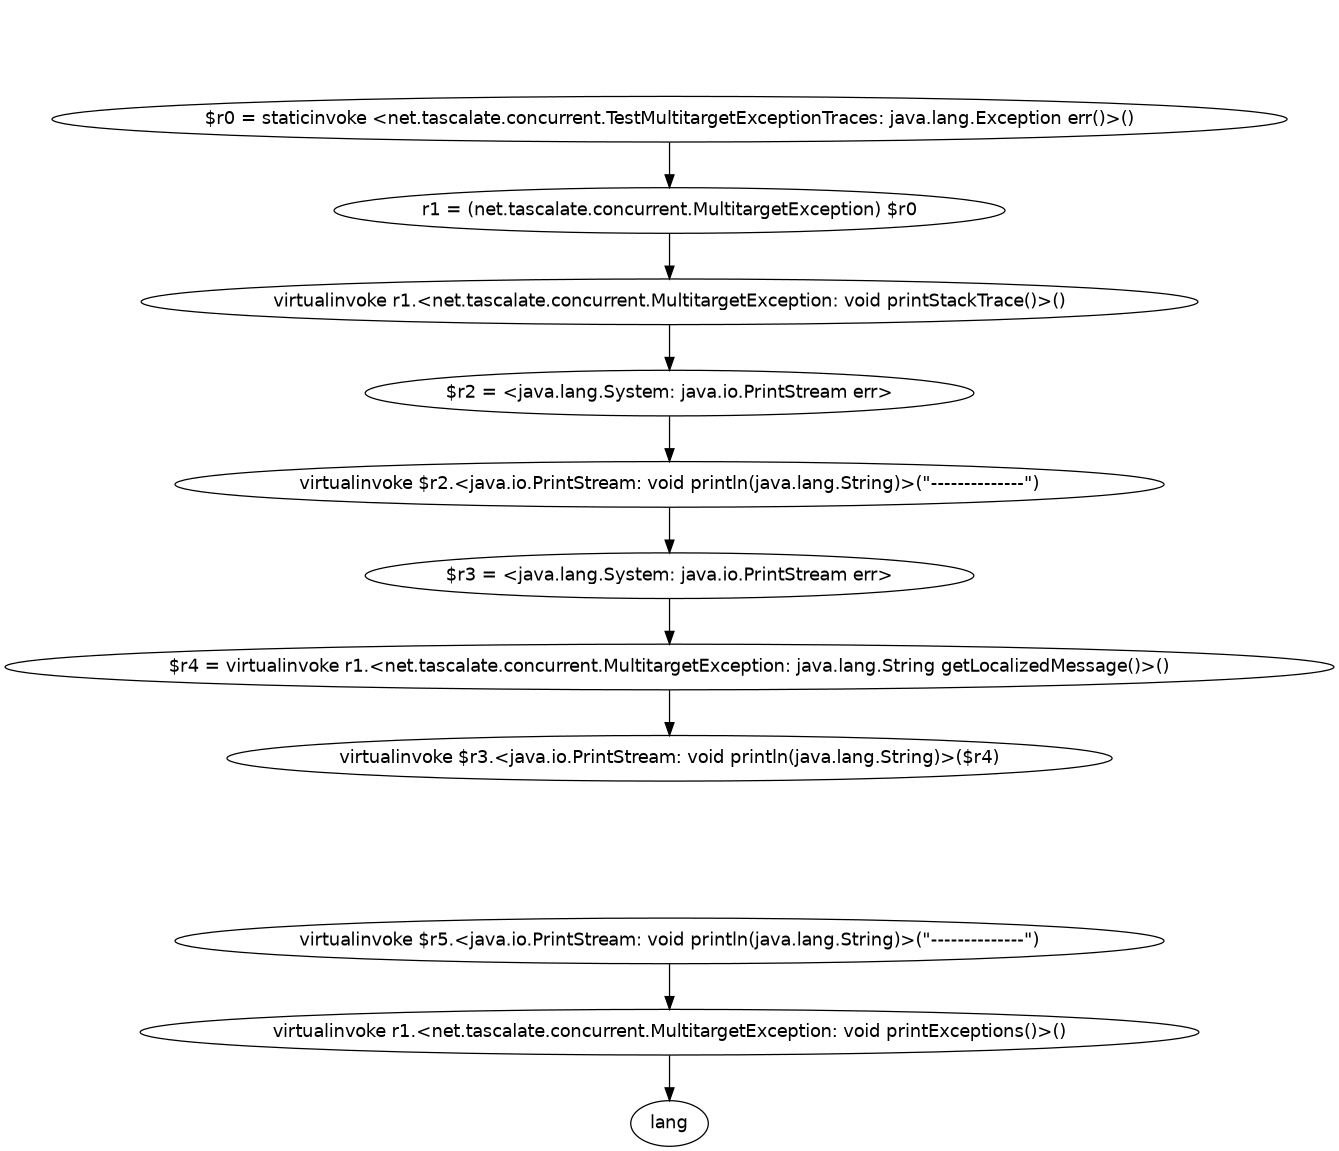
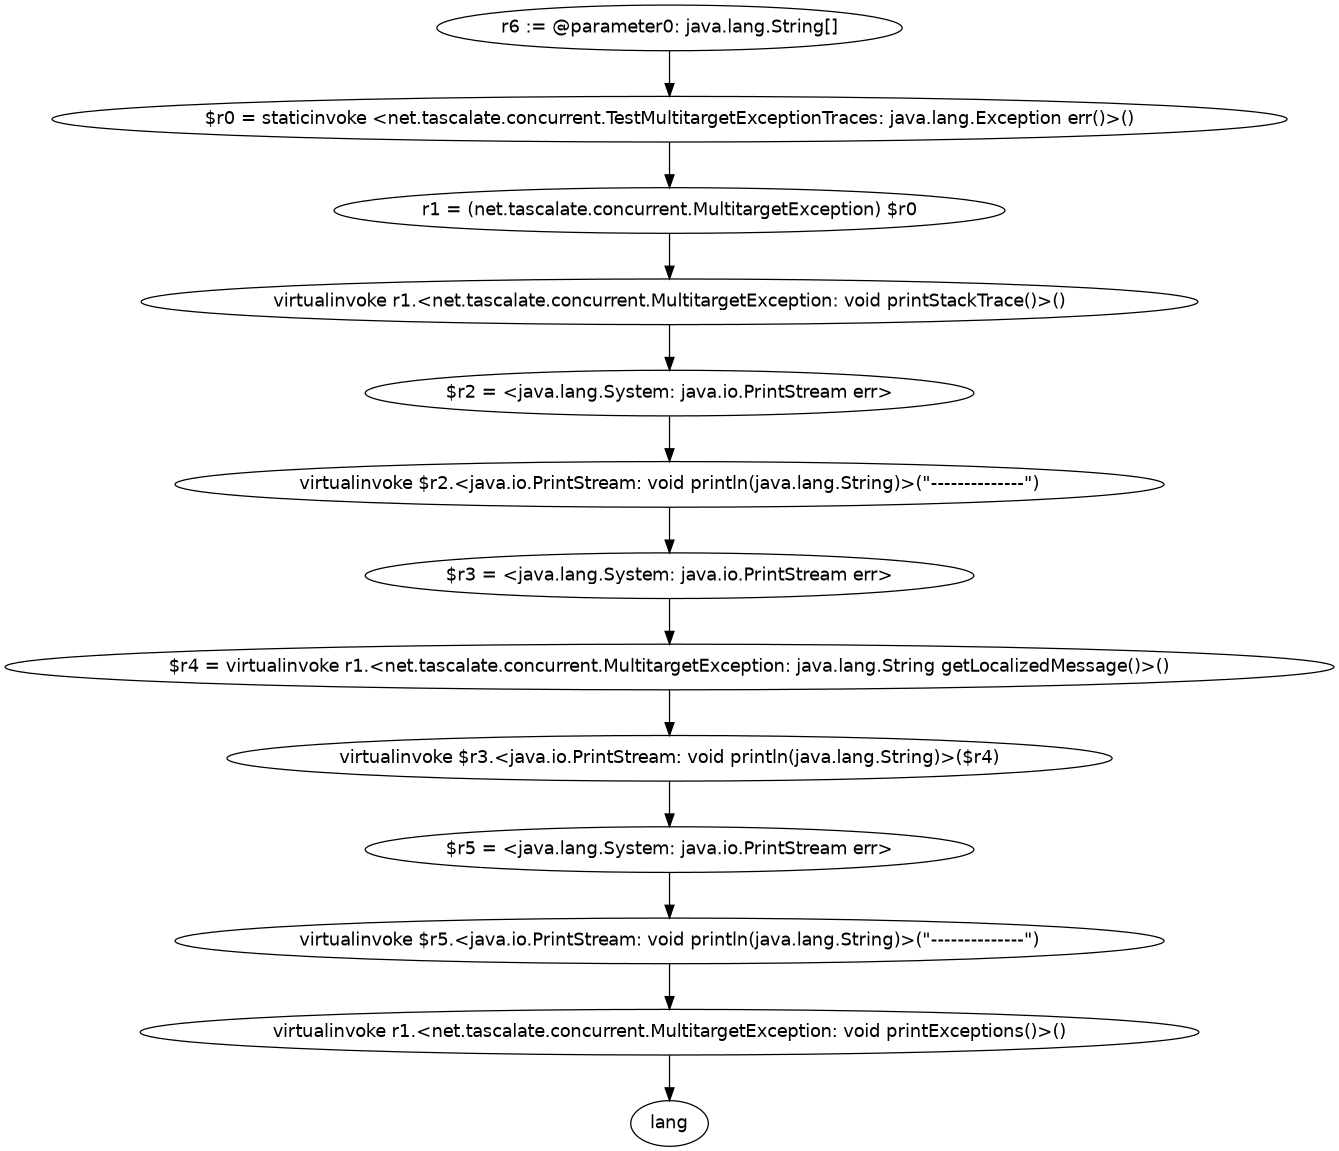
node "r6 := @parameter0: java.lang.String[]": added
node "$r5 = <java.lang.System: java.io.PrintStream err>": added
